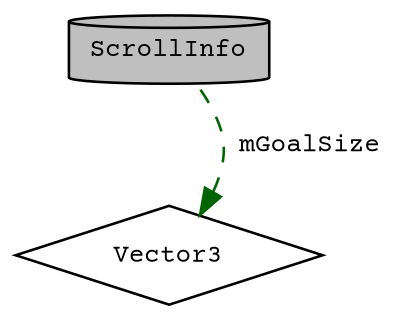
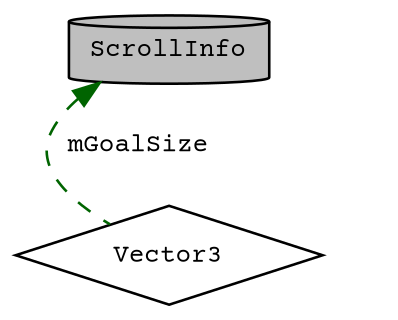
edge "ScrollInfo" -> "Vector3": reversed
